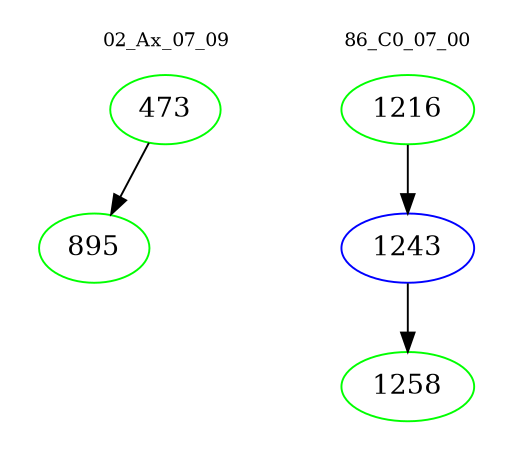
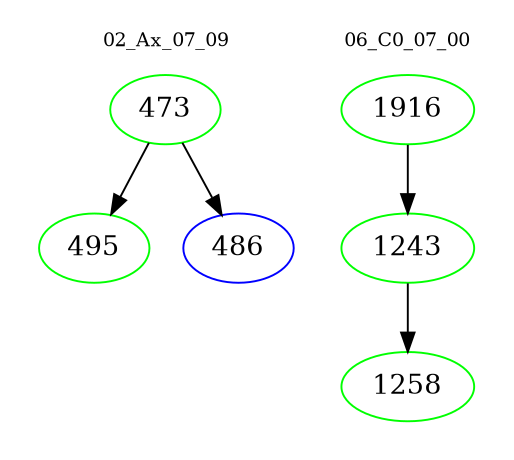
cluster "86_C0_07_00": label "86_C0_07_00" -> "06_C0_07_00"
node "1216": label "1216" -> "1916"
node "895": label "895" -> "495"
node "486": added
node "1243": color blue -> green
